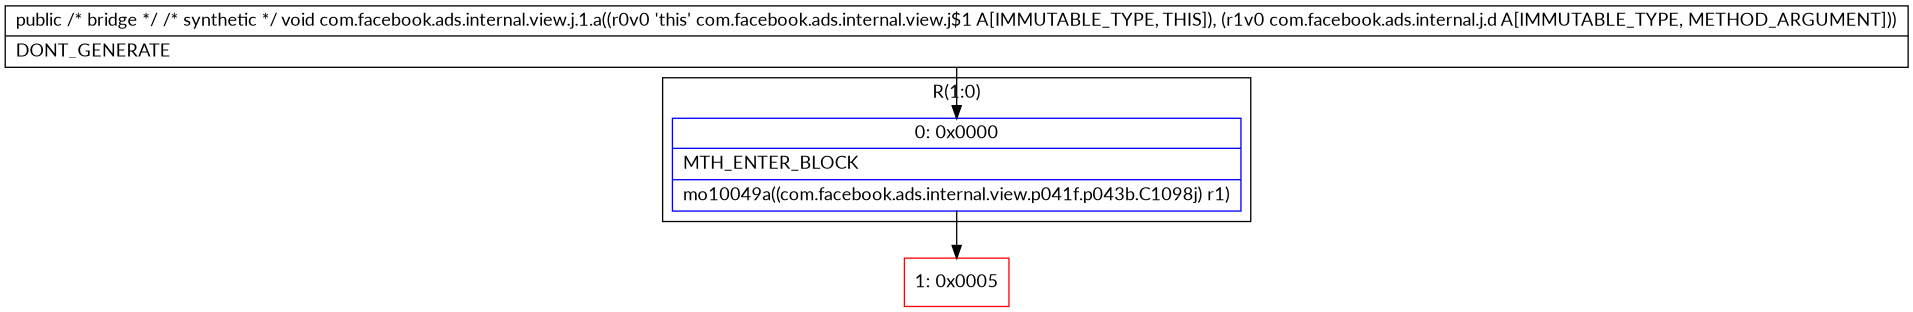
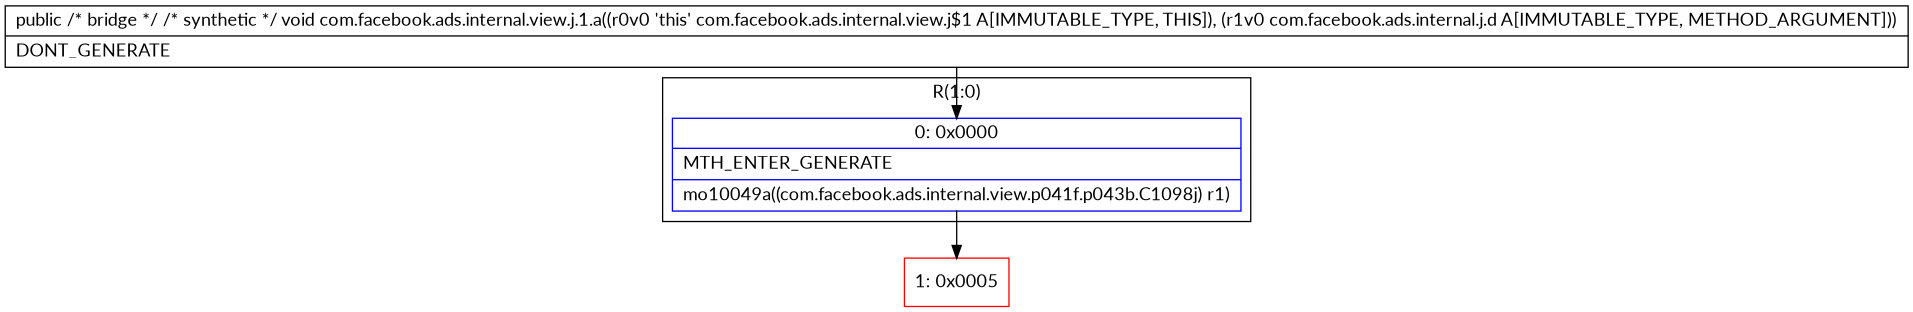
node "0: 0x0000": text "MTH_ENTER_BLOCK" -> "MTH_ENTER_GENERATE"
